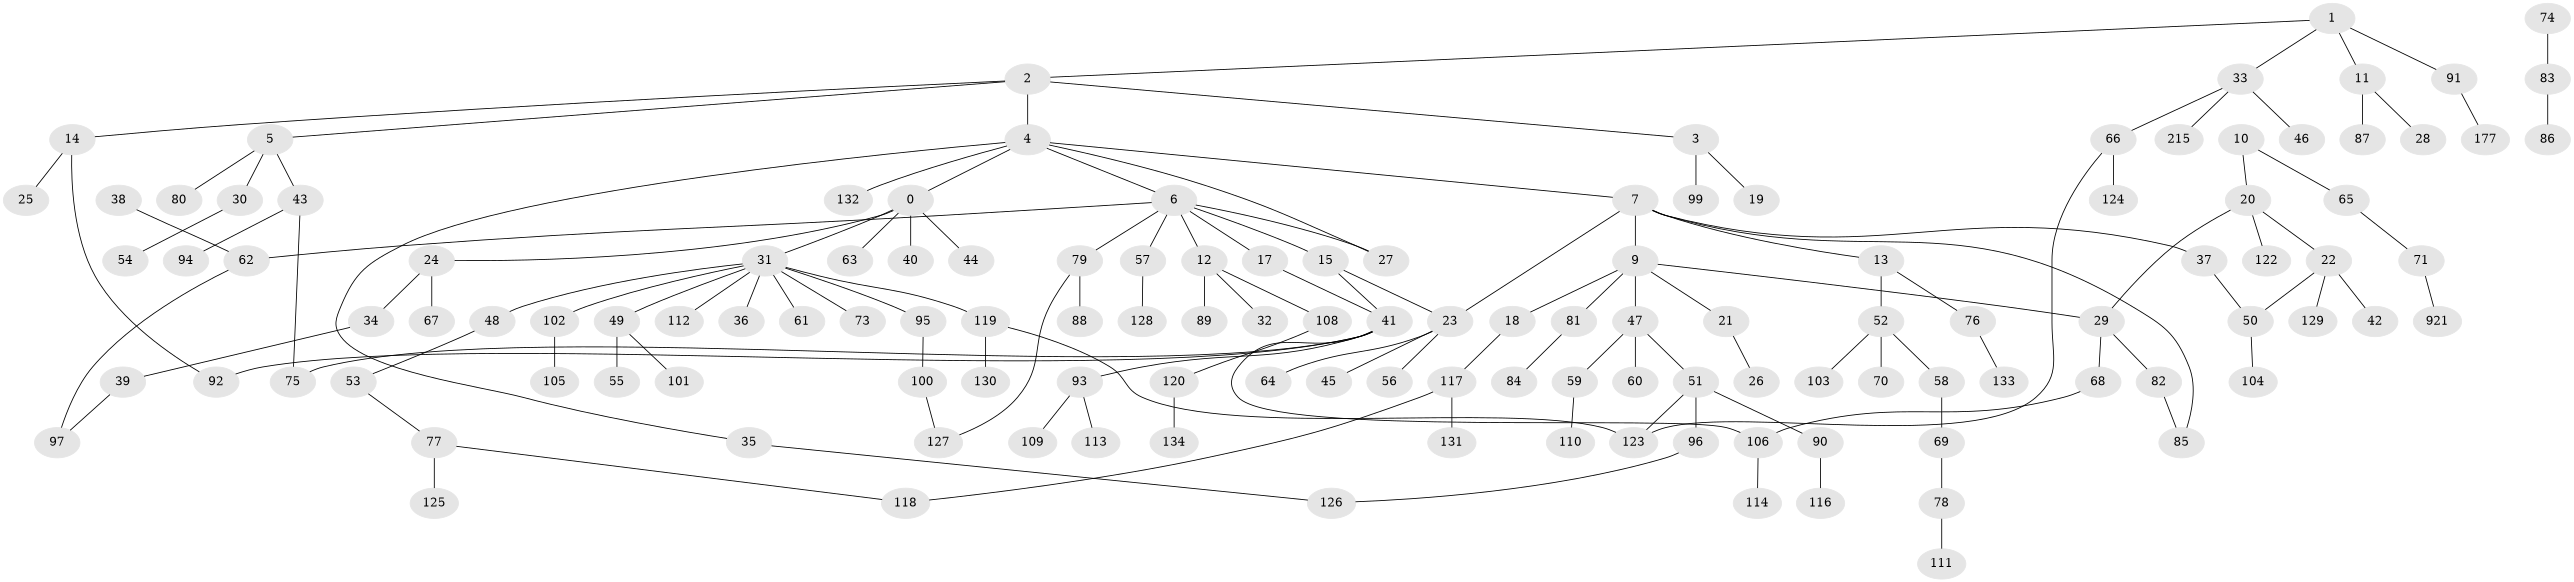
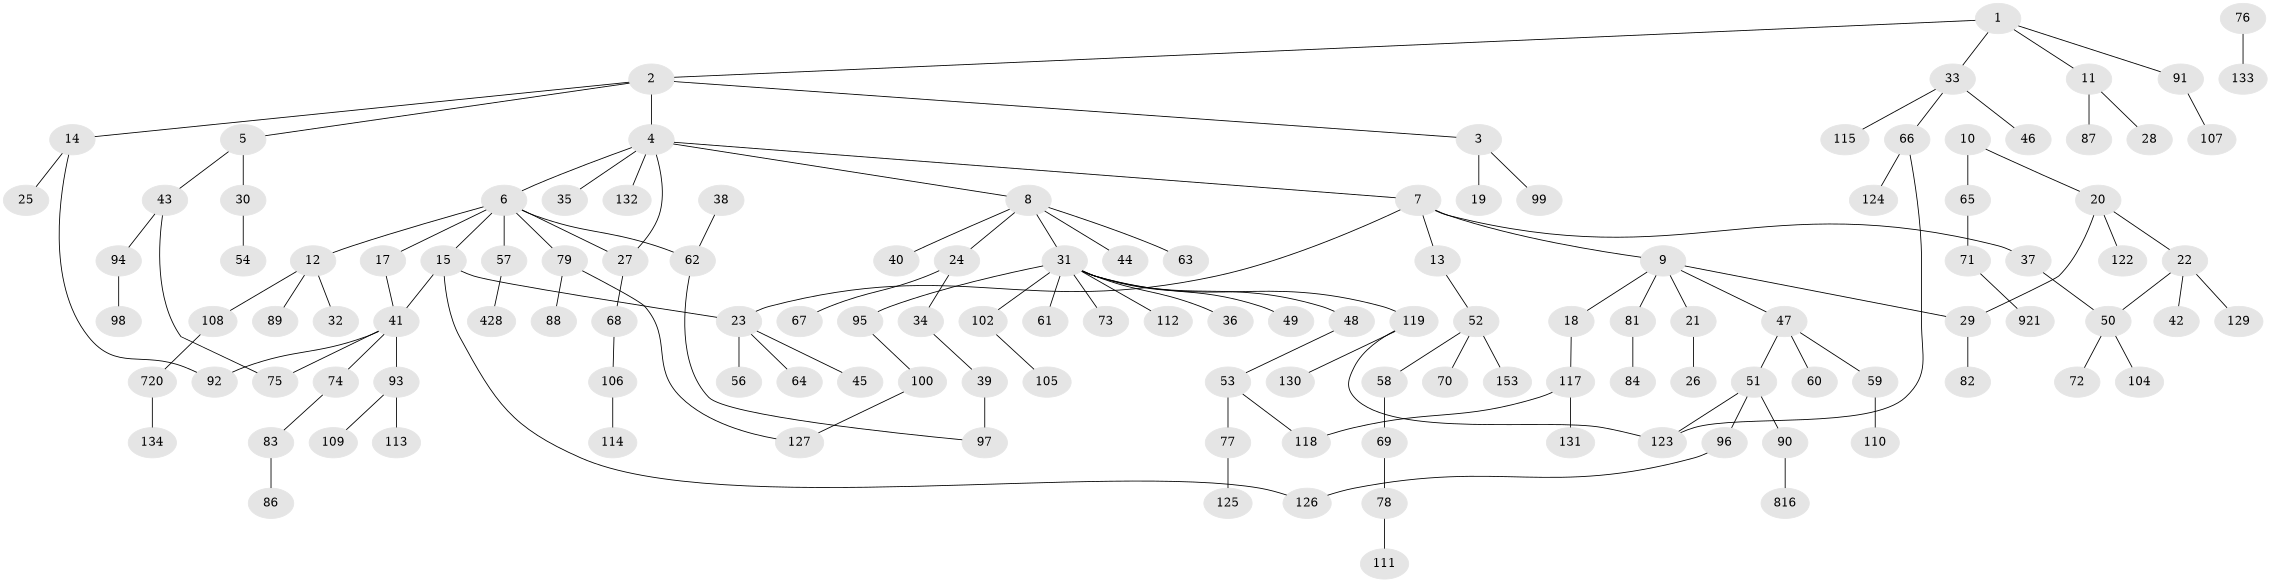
node "215": label "215" -> "115"
node "177": label "177" -> "107"
node "80": removed
node "0": label "0" -> "8"
edge "13" -- "76": removed
node "98": added
node "128": label "128" -> "428"
edge "29" -- "68": now "27" -- "68"
node "55": removed
node "101": removed
node "120": label "120" -> "720"
node "103": label "103" -> "153"
node "72": added
edge "41" -- "106": now "41" -- "74"
node "85": removed
edge "77" -- "118": now "53" -- "118"
edge "35" -- "126": now "15" -- "126"
node "116": label "116" -> "816"
